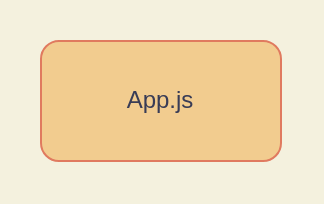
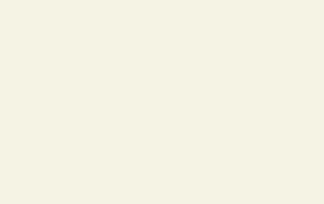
node "App.js": removed
